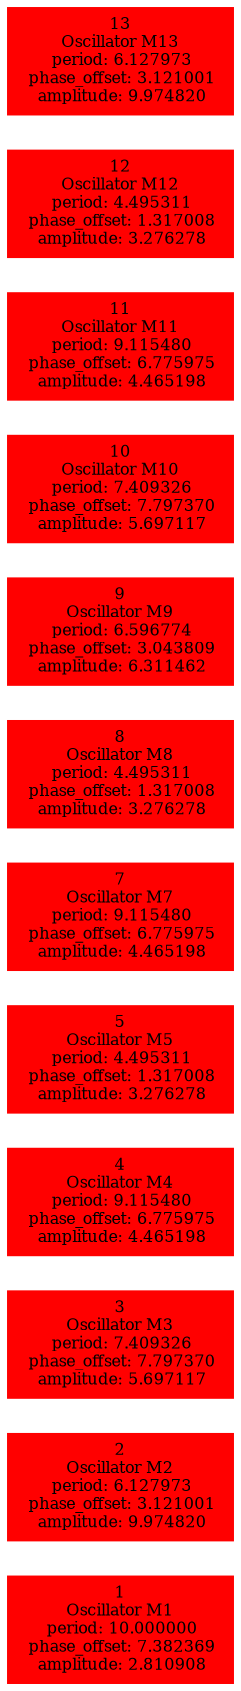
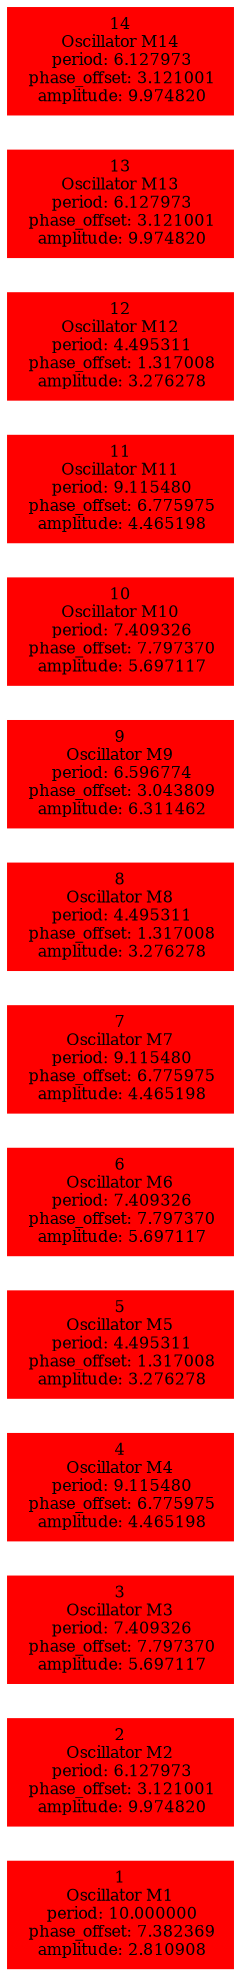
node "14": added
node "6": added
